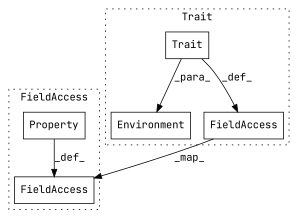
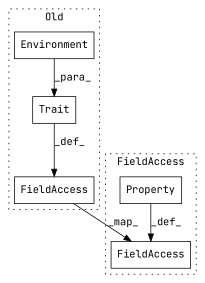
cluster "Trait": label "Trait" -> "Old"
edge "Trait" -> "Environment": reversed
